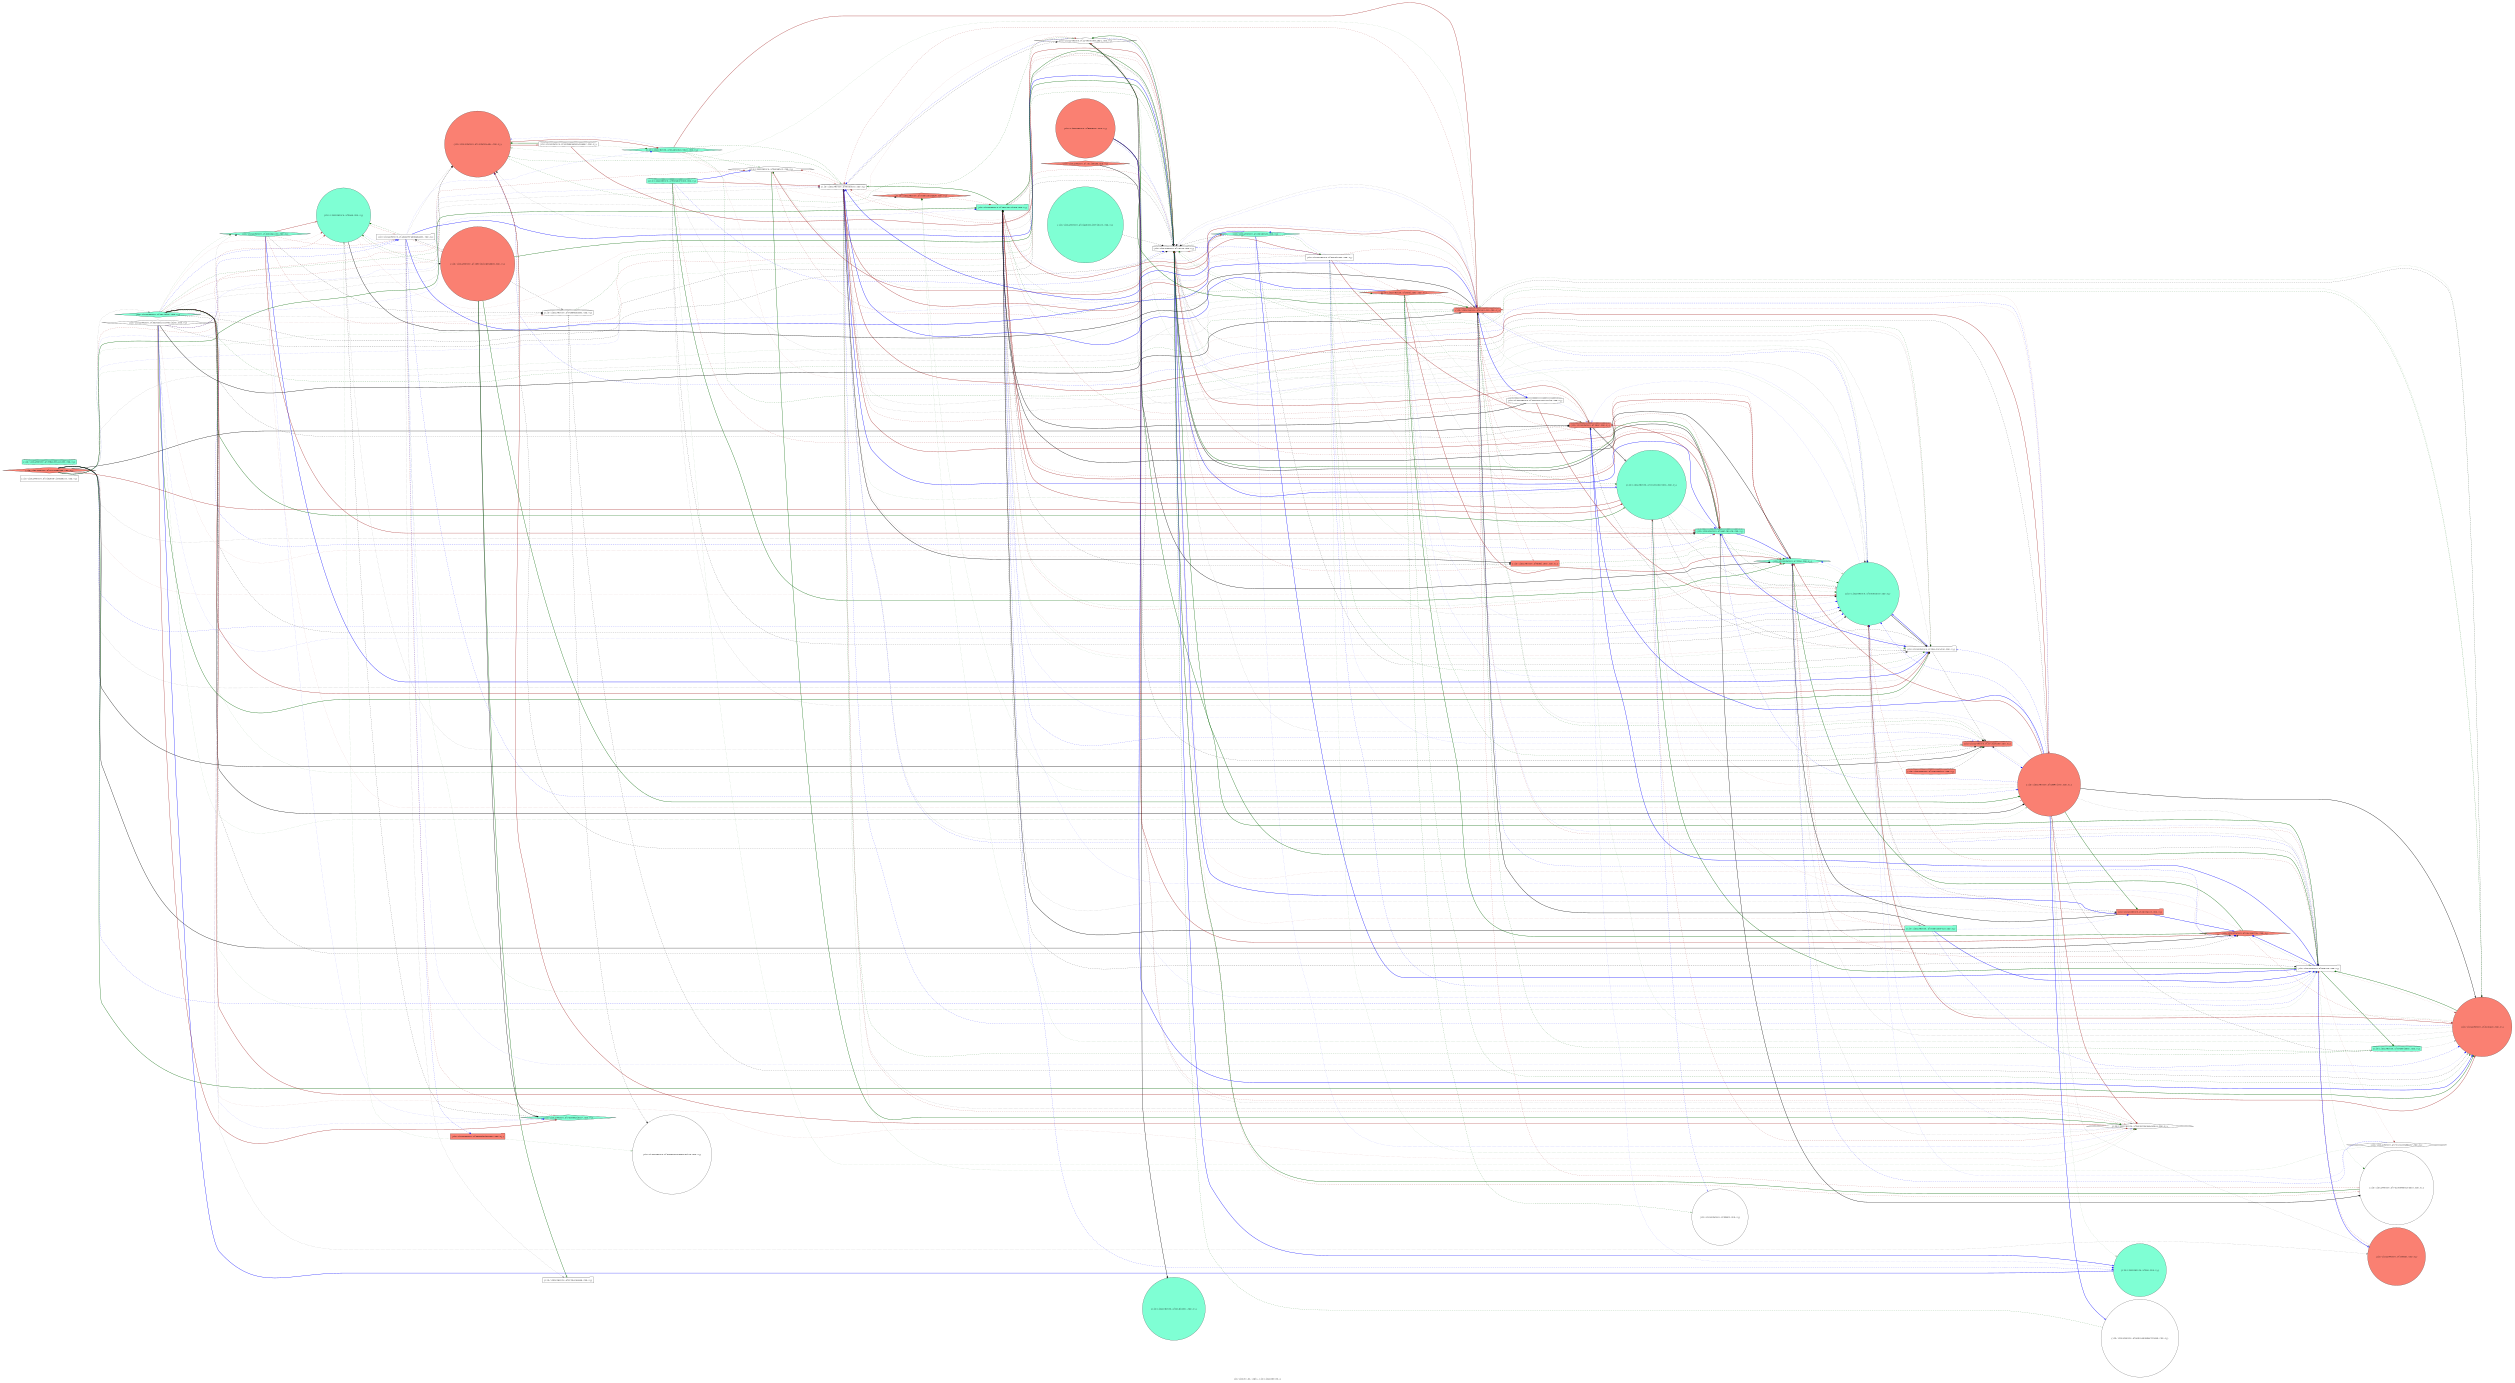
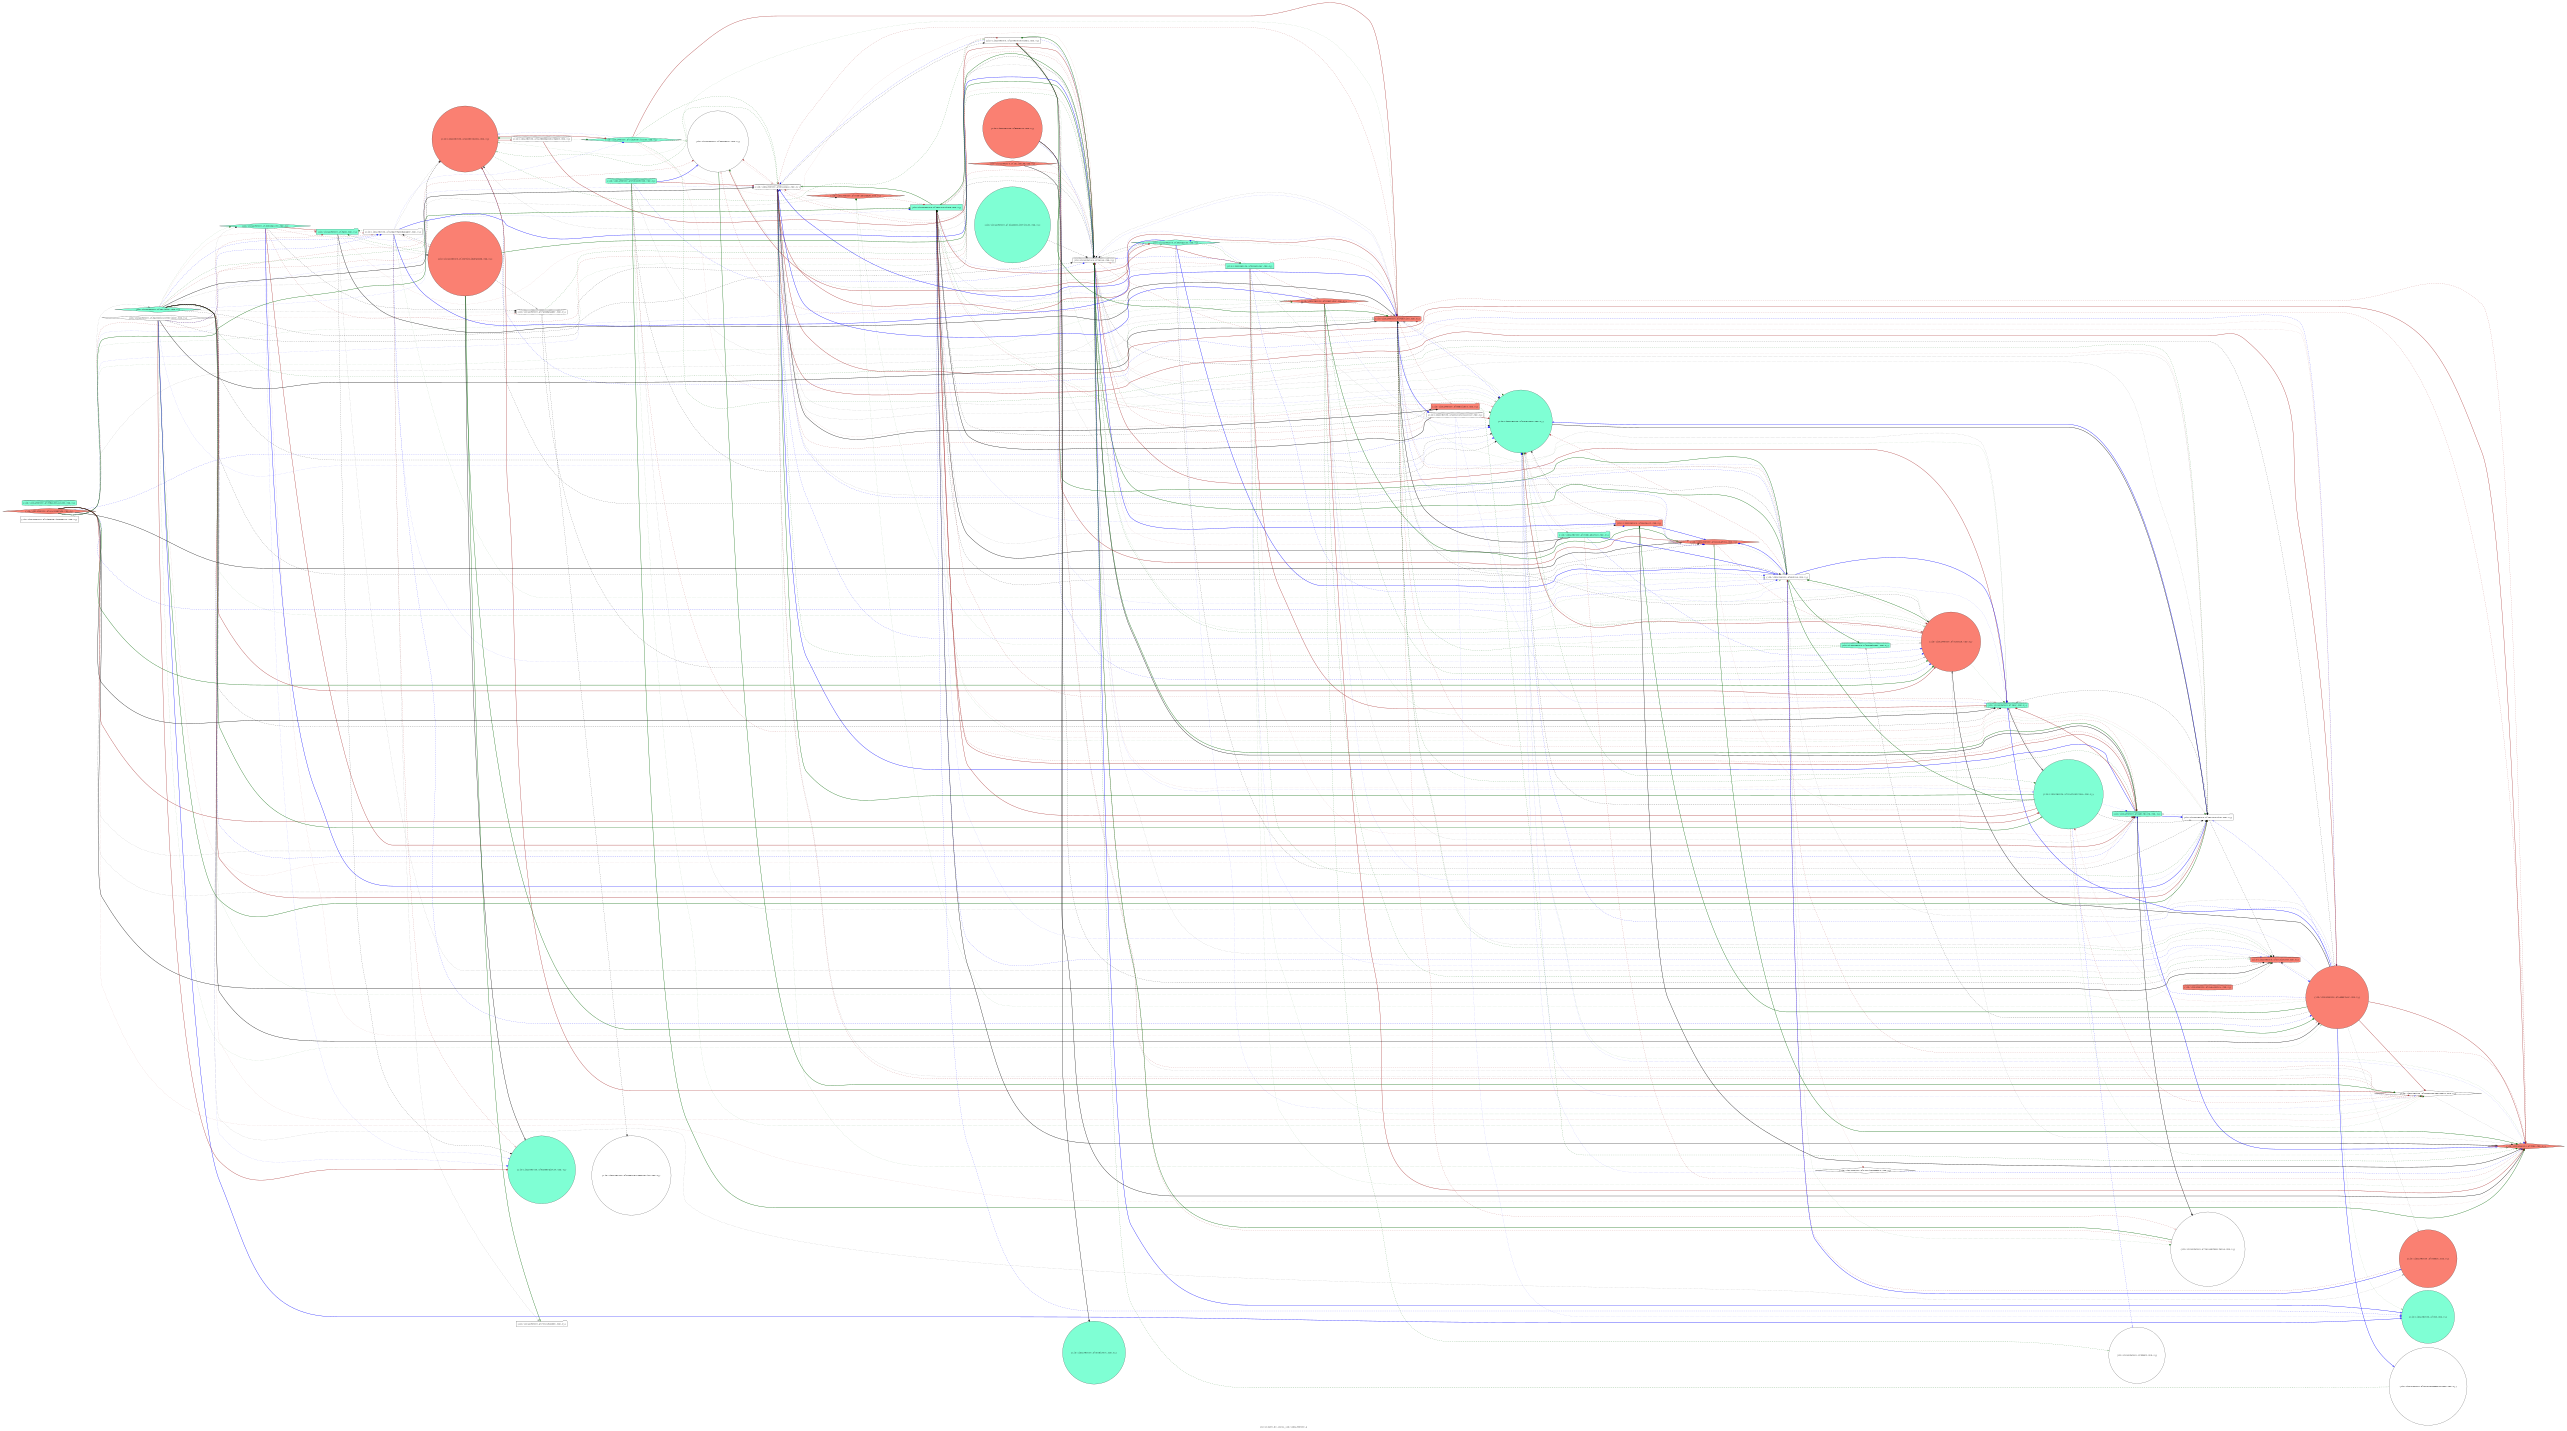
node "{lib/libLLVMCore.a(LLVMContextImpl.cpp.o)}": shape diamond -> folder
node "{lib/libLLVMCore.a(DebugLoc.cpp.o)}": shape diamond -> circle
edge "{lib/libLLVMCore.a(Verifier.cpp.o)}" -> "{lib/libLLVMCore.a(Metadata.cpp.o)}": style dotted -> bold
node "{lib/libLLVMCore.a(Pass.cpp.o)}": shape circle -> folder
node "{lib/libLLVMCore.a(DIBuilder.cpp.o)}": fillcolor white -> aquamarine
edge "{lib/libLLVMCore.a(AsmWriter.cpp.o)}" -> "{lib/libLLVMCore.a(LLVMContext.cpp.o)}": reversed
node "{lib/libLLVMCore.a(User.cpp.o)}": fillcolor salmon -> aquamarine
edge "{lib/libLLVMCore.a(Value.cpp.o)}" -> "{lib/libLLVMCore.a(IntrinsicInst.cpp.o)}": style bold -> dotted
edge "{lib/libLLVMCore.a(IntrinsicInst.cpp.o)}" -> "{lib/libLLVMCore.a(Metadata.cpp.o)}": style dotted -> bold
node "{lib/libLLVMCore.a(Type.cpp.o)}": fillcolor aquamarine -> salmon
edge "{lib/libLLVMCore.a(User.cpp.o)}" -> "{lib/libLLVMCore.a(Use.cpp.o)}": now "{lib/libLLVMCore.a(AbstractCallSite.cpp.o)}" -> "{lib/libLLVMCore.a(Use.cpp.o)}"
edge "{lib/libLLVMCore.a(Mangler.cpp.o)}" -> "{lib/libLLVMCore.a(Globals.cpp.o)}": style bold -> dashed
node "{lib/libLLVMCore.a(PassRegistry.cpp.o)}": shape diamond -> circle
node "{lib/libLLVMCore.a(PassTimingInfo.cpp.o)}": removed
